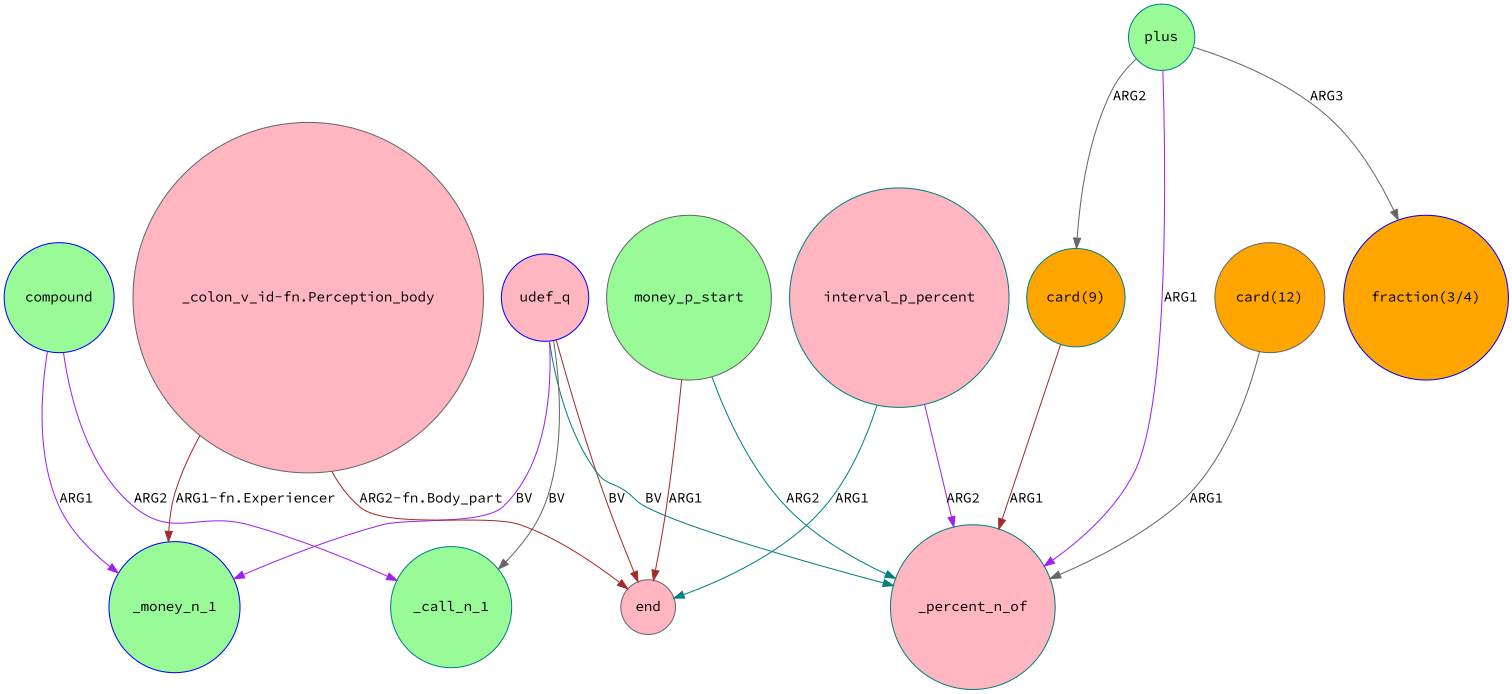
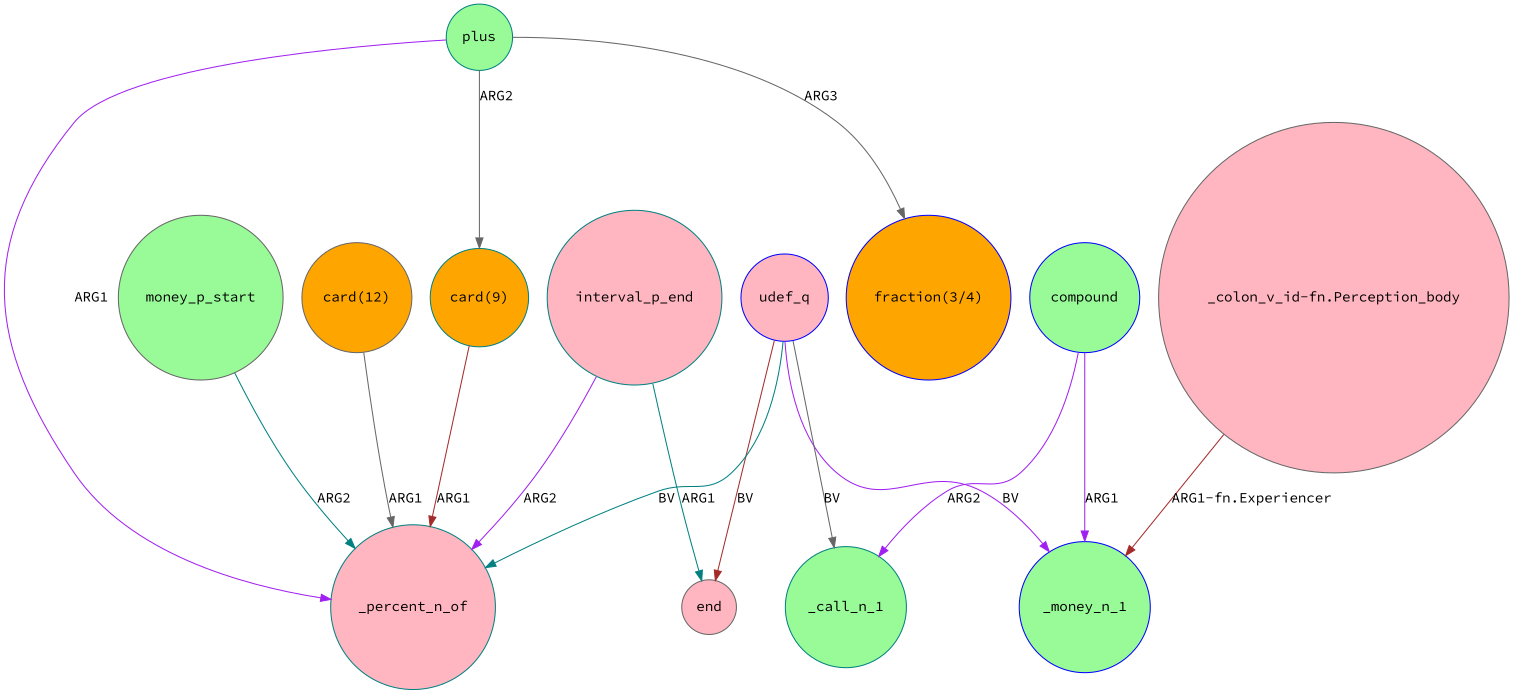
node "interval_p_percent": label "interval_p_percent" -> "interval_p_end"
edge "money_p_start" -> "end": removed, label "ARG1"
edge "_colon_v_id-fn.Perception_body" -> "end": removed, label "ARG2-fn.Body_part"
